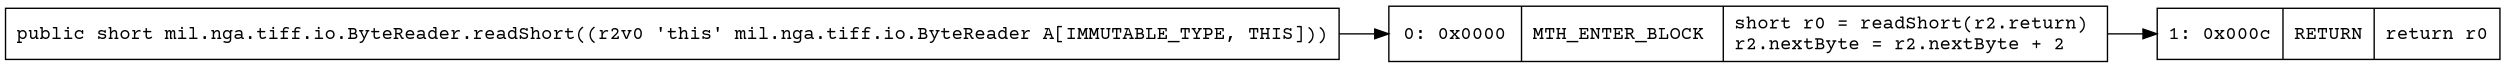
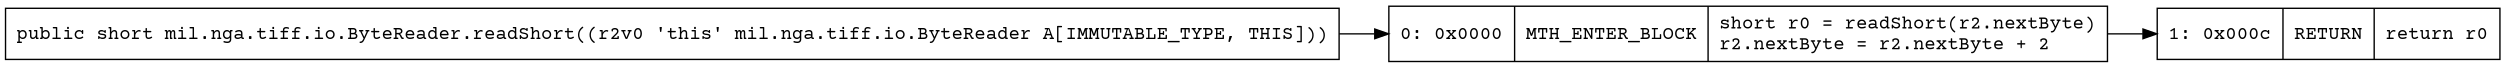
node "0: 0x0000": text "short r0 = readShort(r2.return)" -> "short r0 = readShort(r2.nextByte)"
